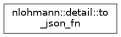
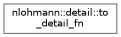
node "nlohmann::detail::to _json_fn": label "nlohmann::detail::to _json_fn" -> "nlohmann::detail::to _detail_fn"
